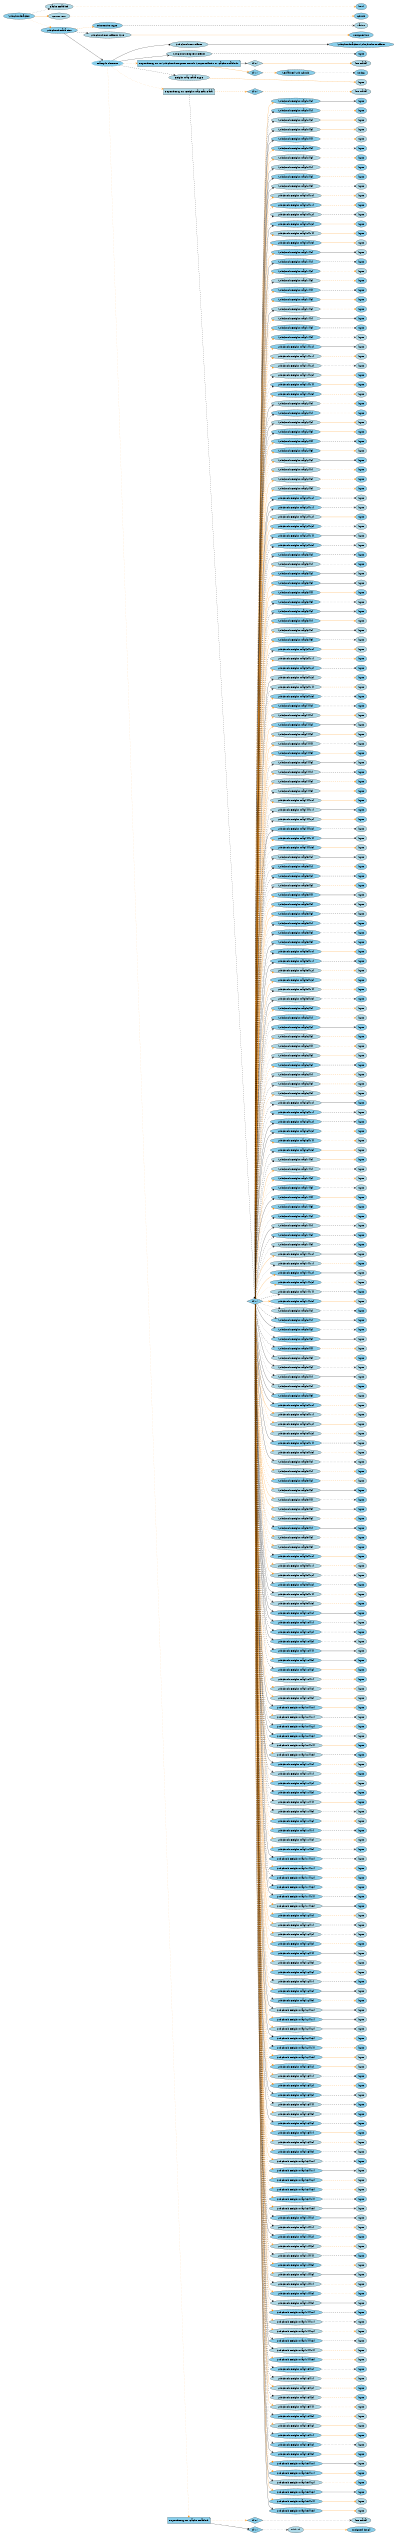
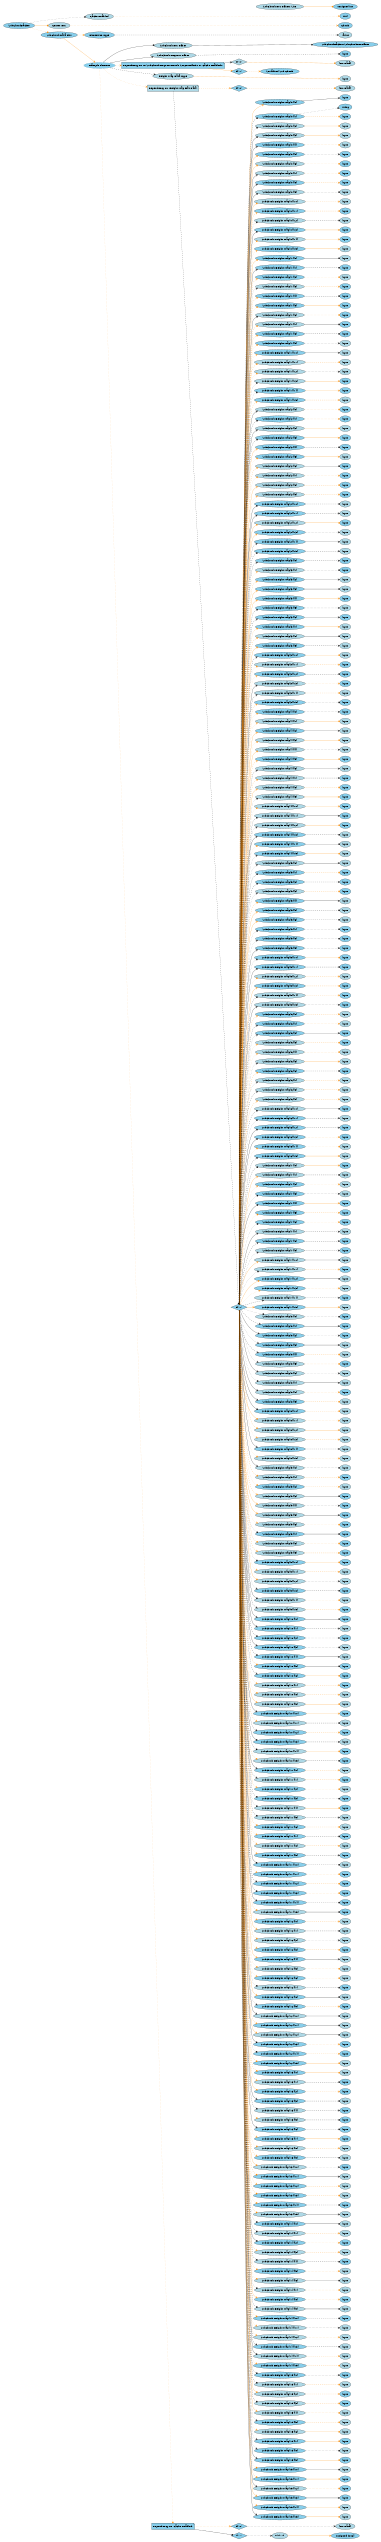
edge "SubChunk Data List" -> "SubChunk Pos Offsets Size": removed
edge "SubChunk Data List" -> "example element": color black -> darkorange
edge "Serialized Sub Chunk" -> "string": now "Subchunk Height Map[0][1]" -> "string"
